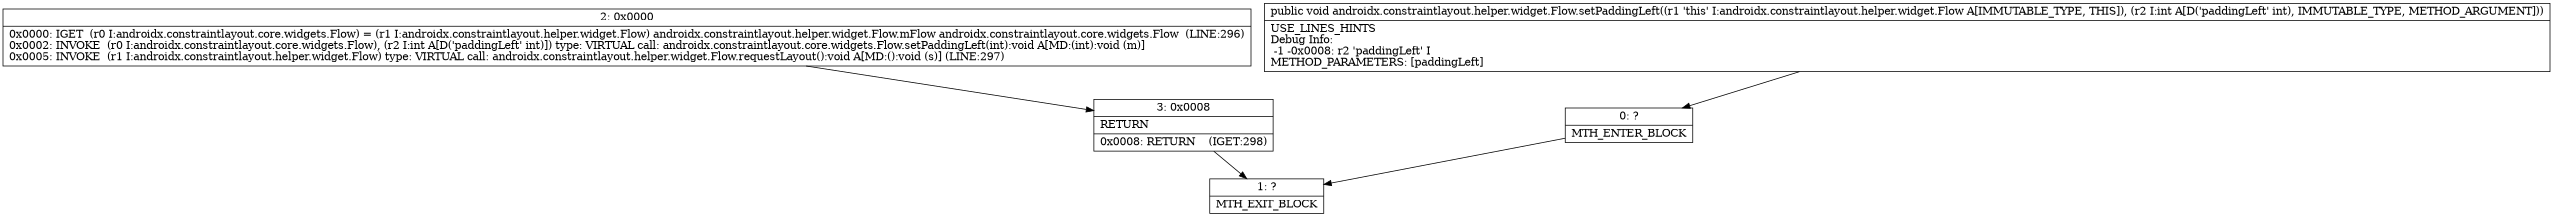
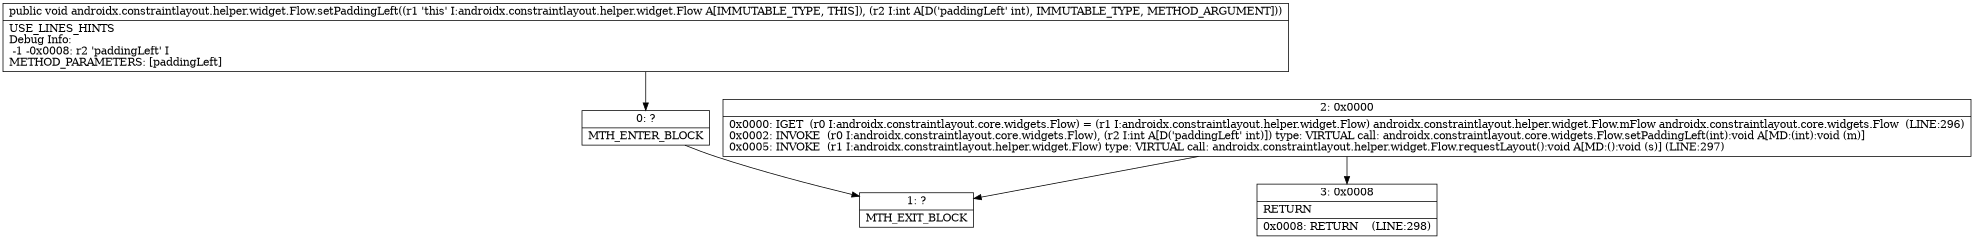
node "3: 0x0008": text "0x0008: RETURN    (IGET:298)" -> "0x0008: RETURN    (LINE:298)"
edge "3: 0x0008" -> "1: ?": now "2: 0x0000" -> "1: ?"
